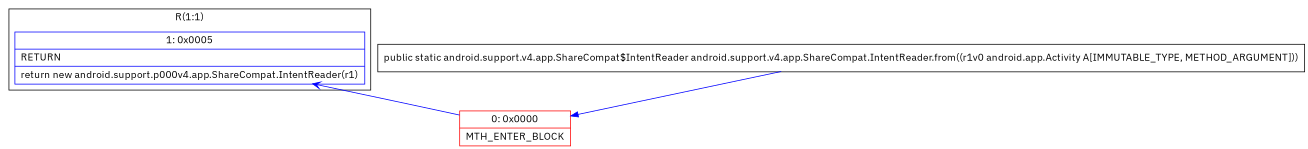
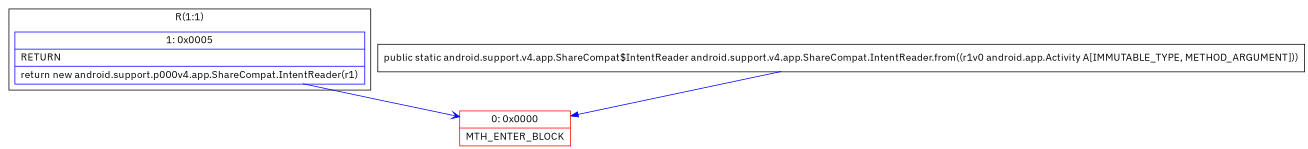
edge "0: 0x0000" -> "1: 0x0005": reversed
